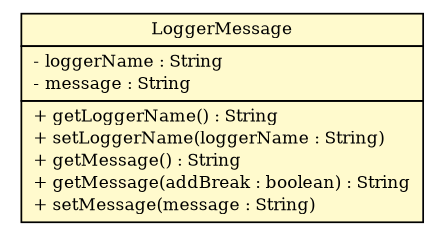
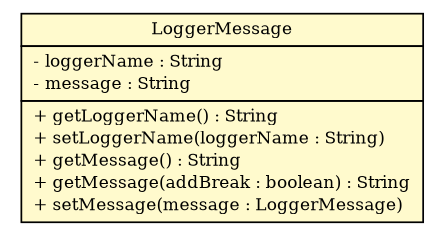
node "LoggerMessage": text "+ setMessage(message : String)" -> "+ setMessage(message : LoggerMessage)"
